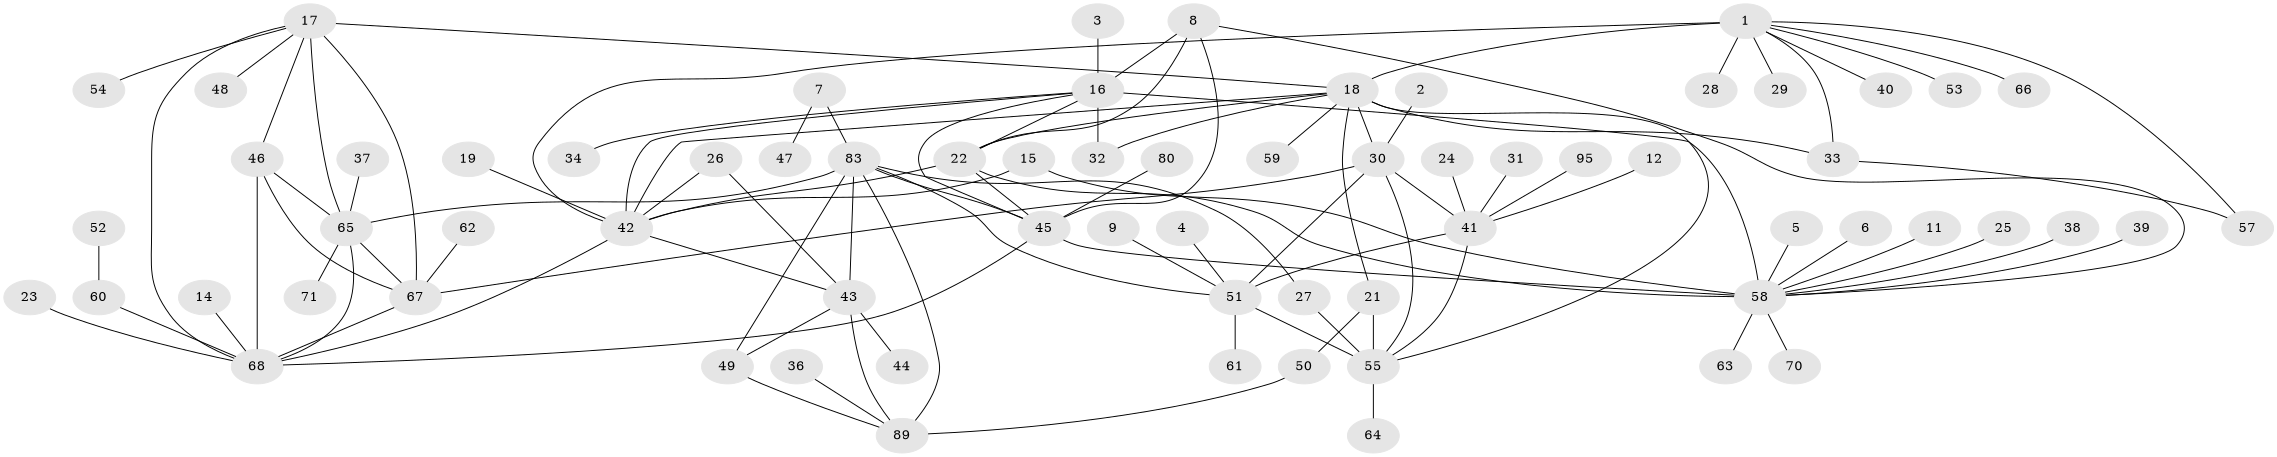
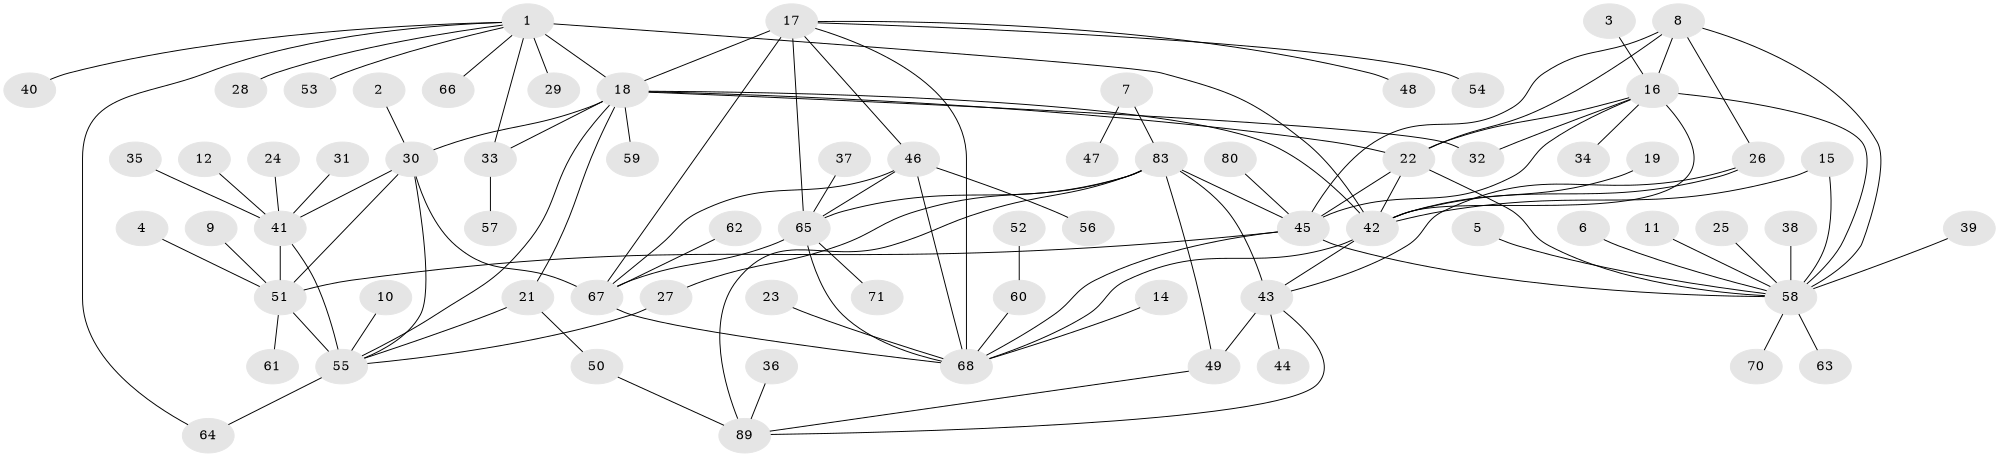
edge "1" -- "57": now "1" -- "64"
edge "8" -- "26": added
node "95": label "95" -> "35"
node "56": added
edge "83" -- "51": now "45" -- "51"
node "10": added
